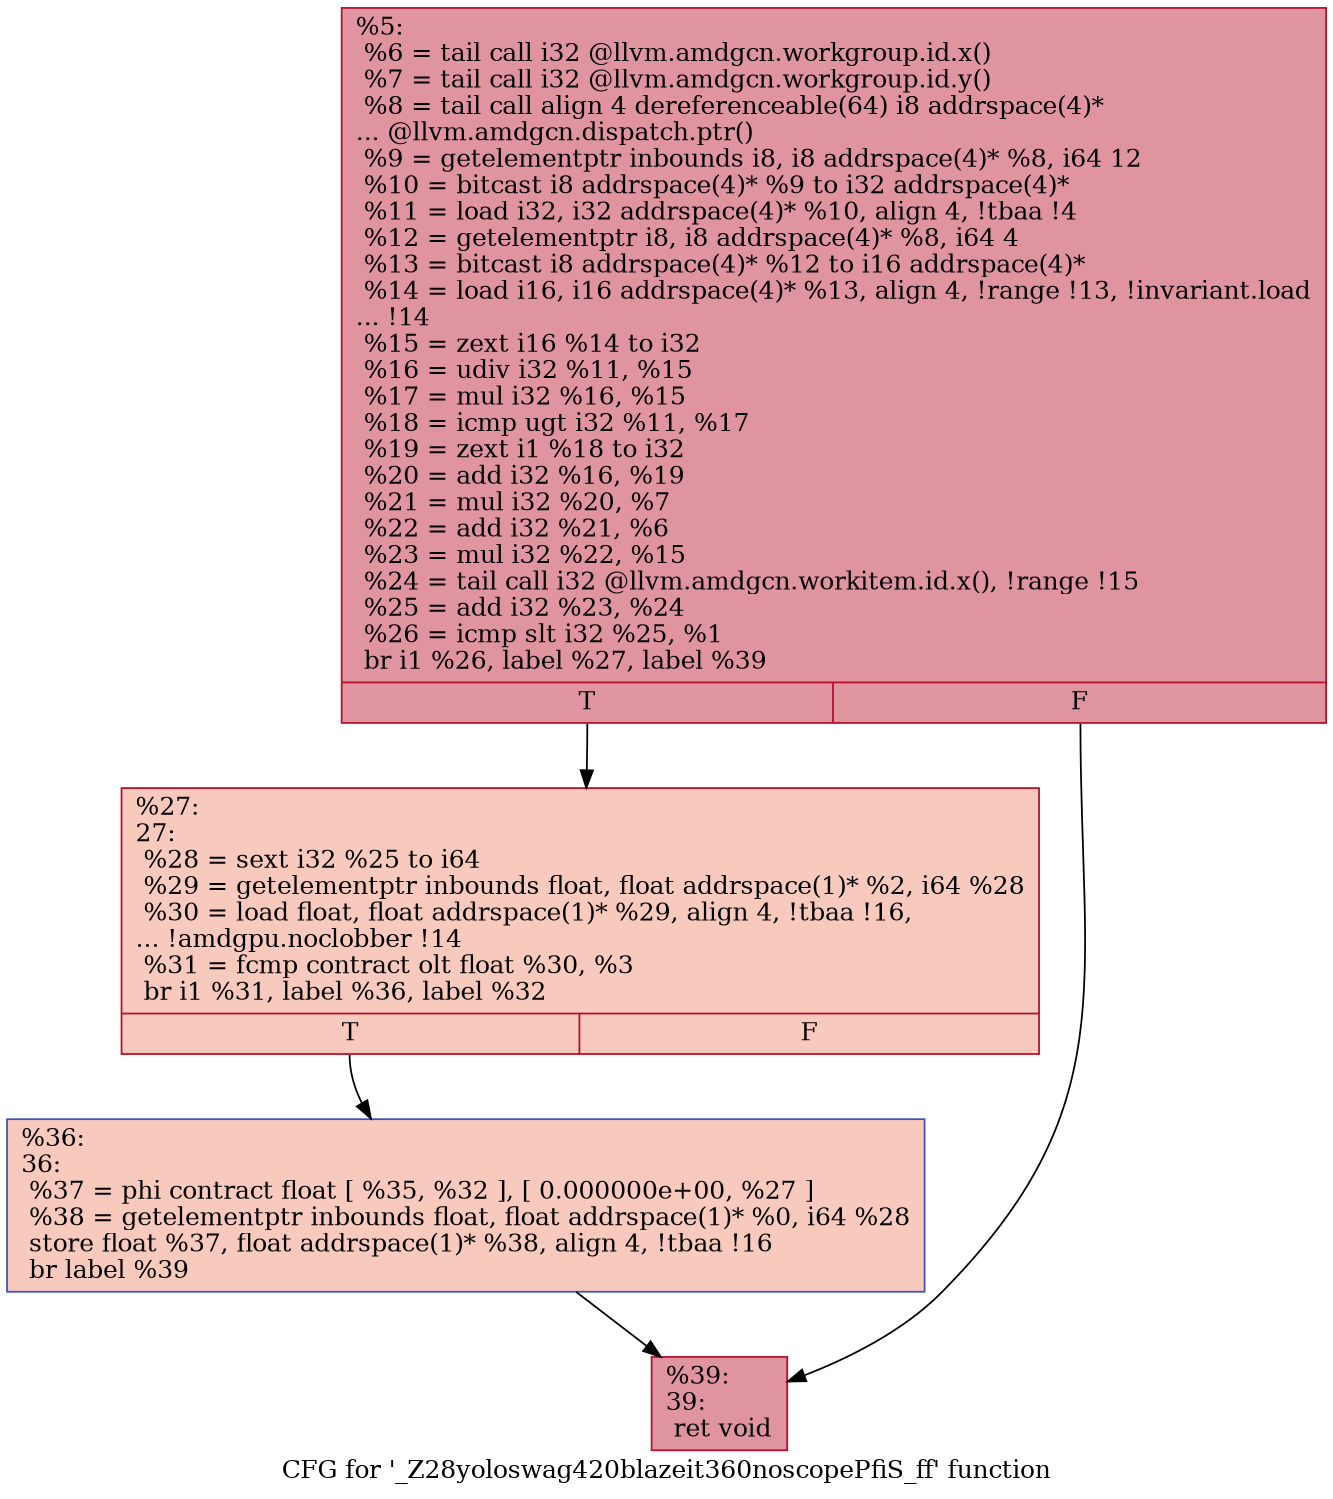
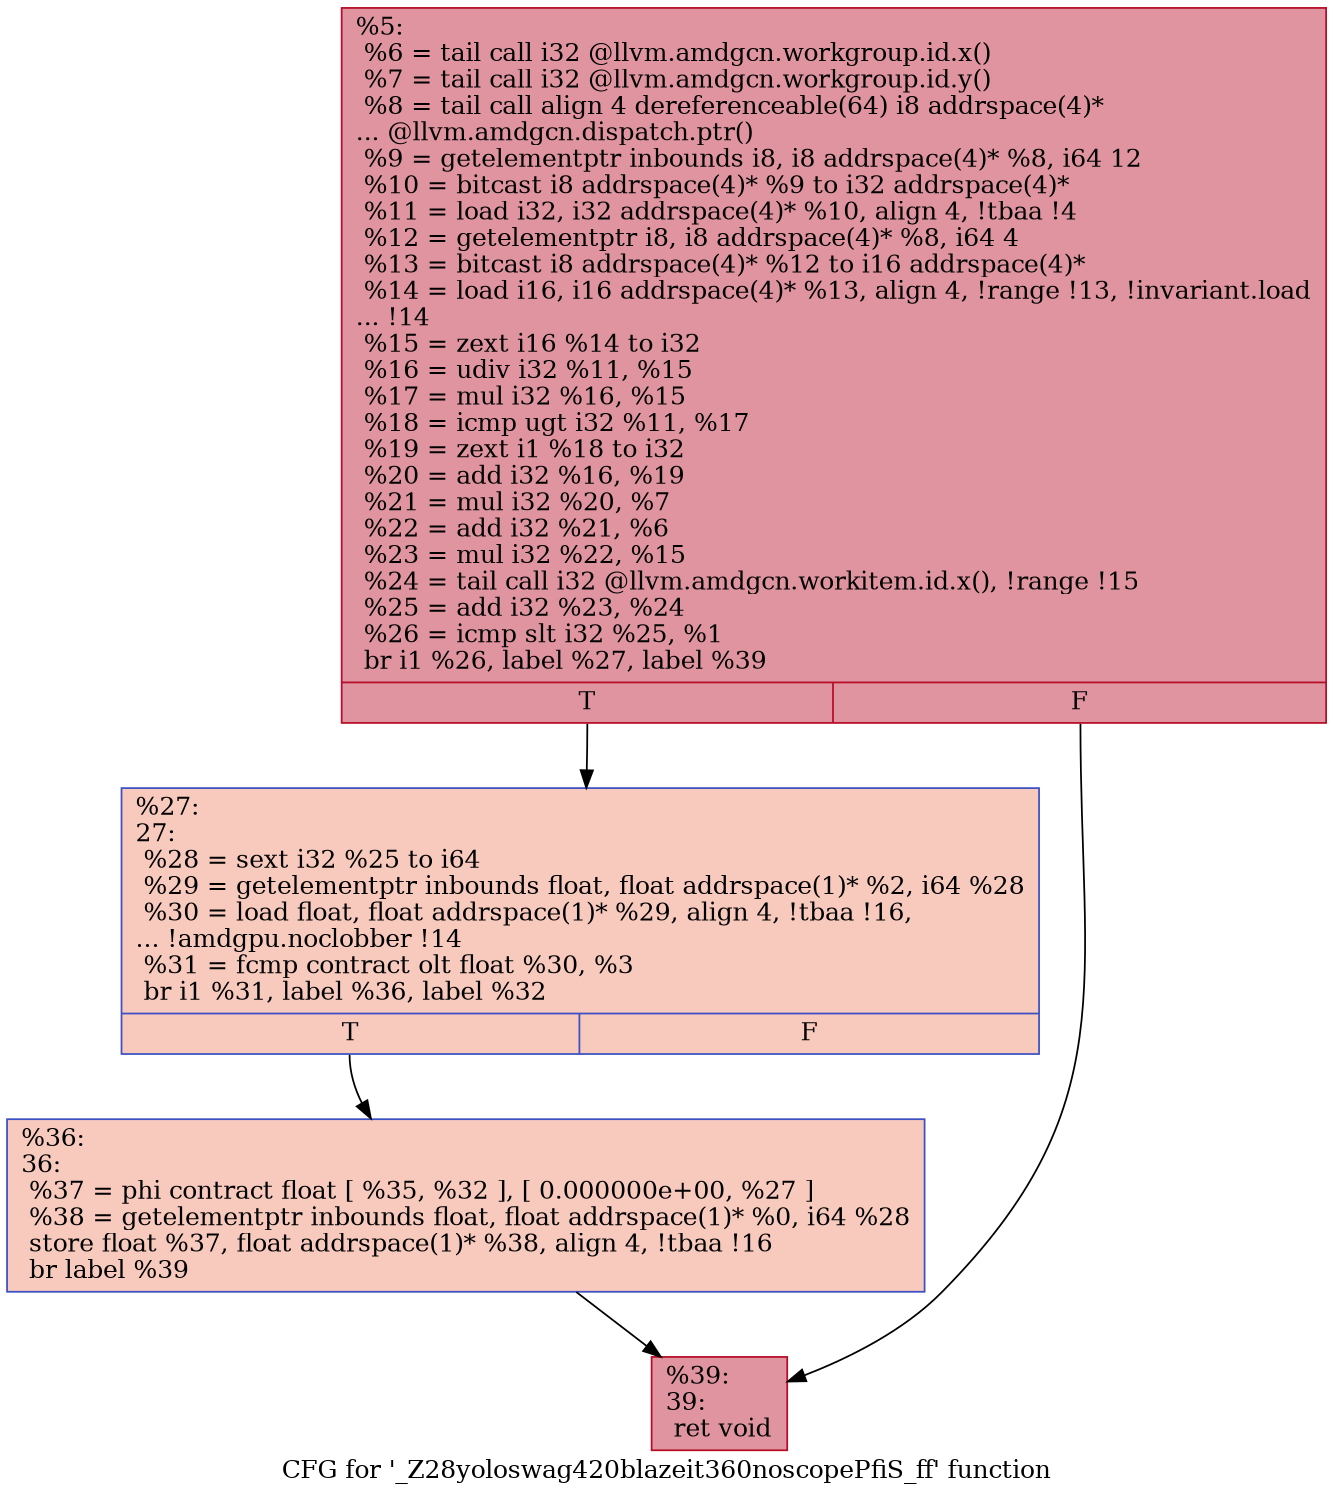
node "%27:": color #b70d28ff -> #3d50c3ff
